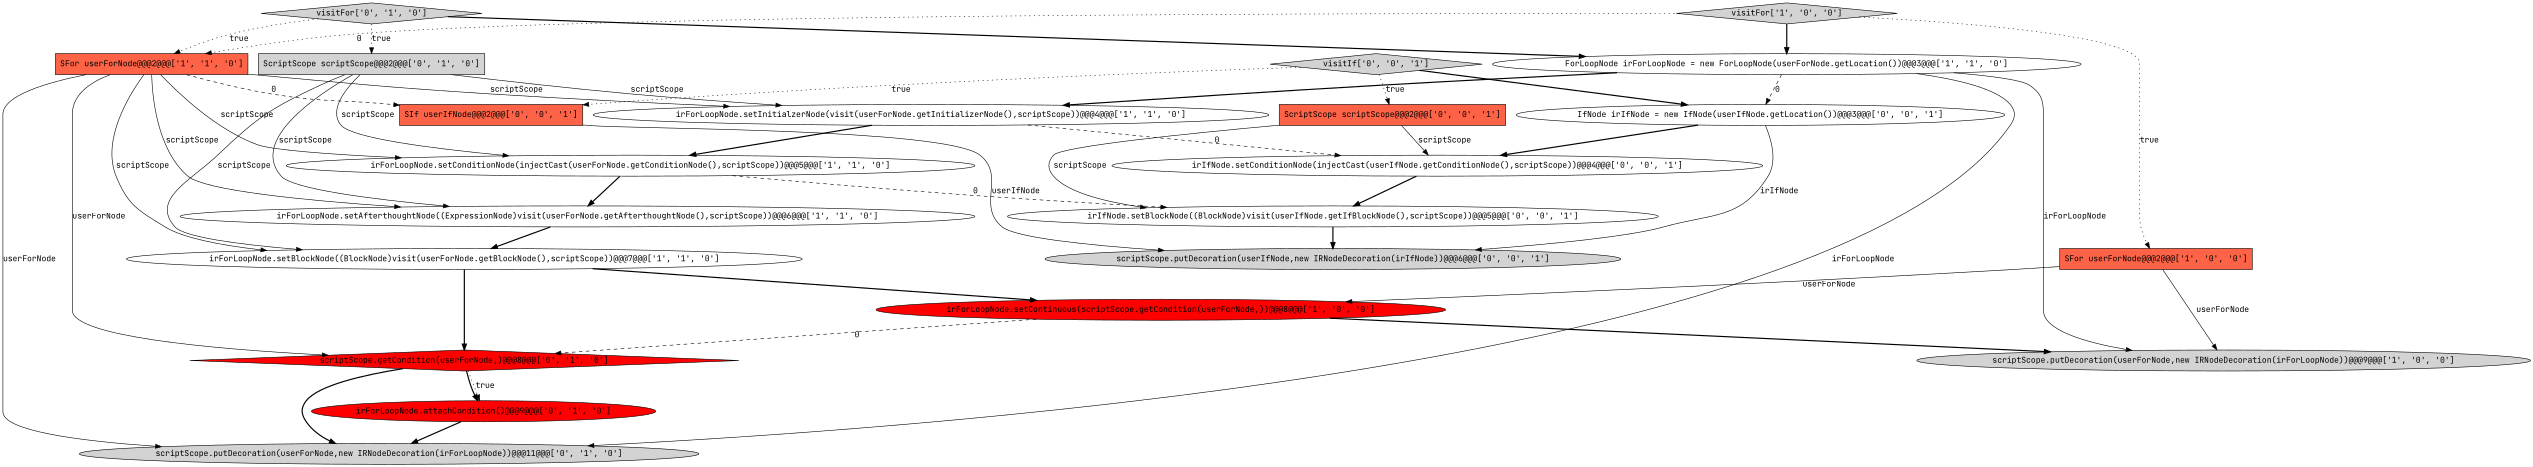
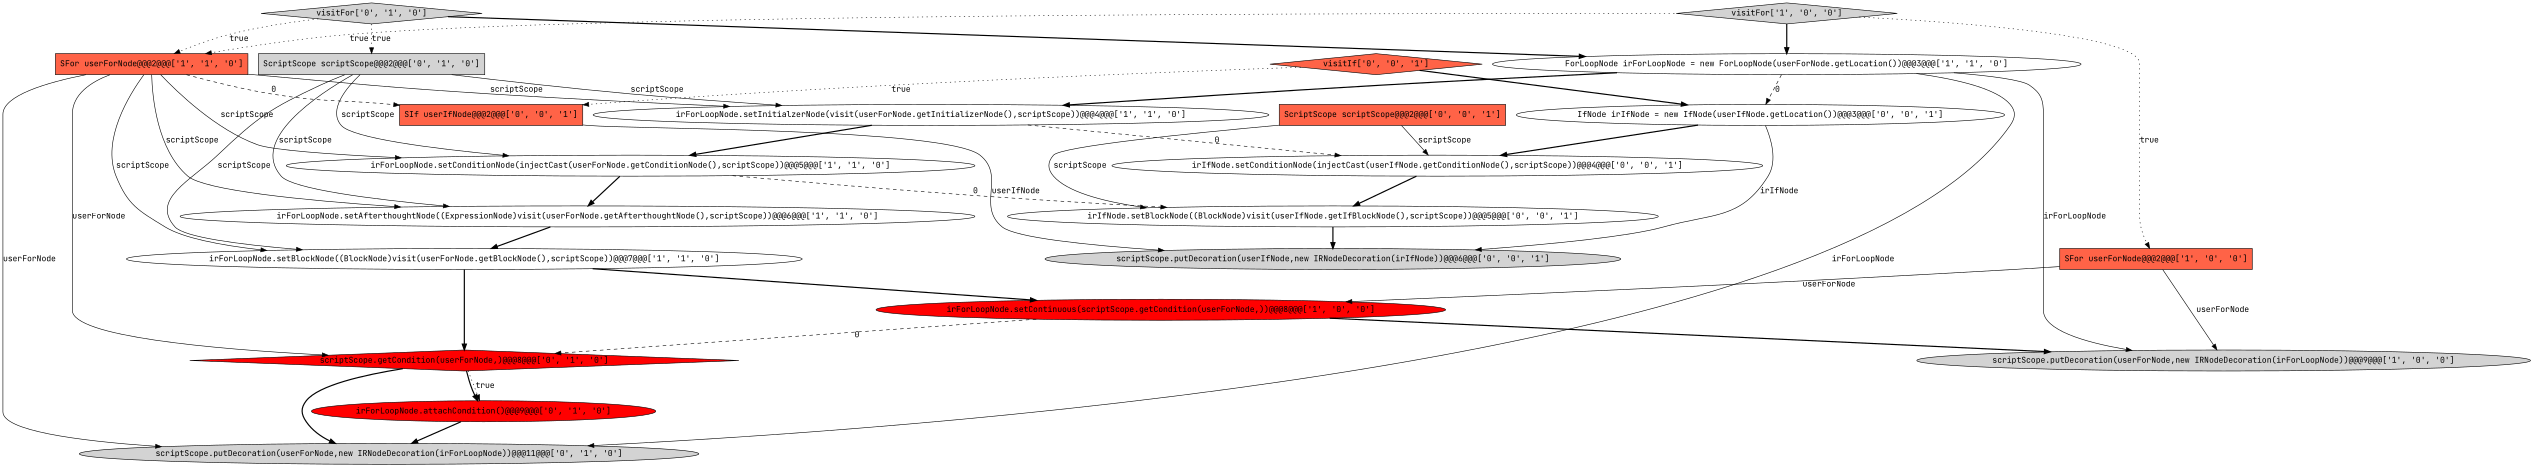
edge "visitFor['1', '0', '0']" -> "SFor userForNode@@@2@@@['1', '1', '0']": label "0" -> "true"
node "visitIf['0', '0', '1']": fillcolor lightgray -> tomato
edge "visitIf['0', '0', '1']" -> "ScriptScope scriptScope@@@2@@@['0', '0', '1']": removed, label "true"
